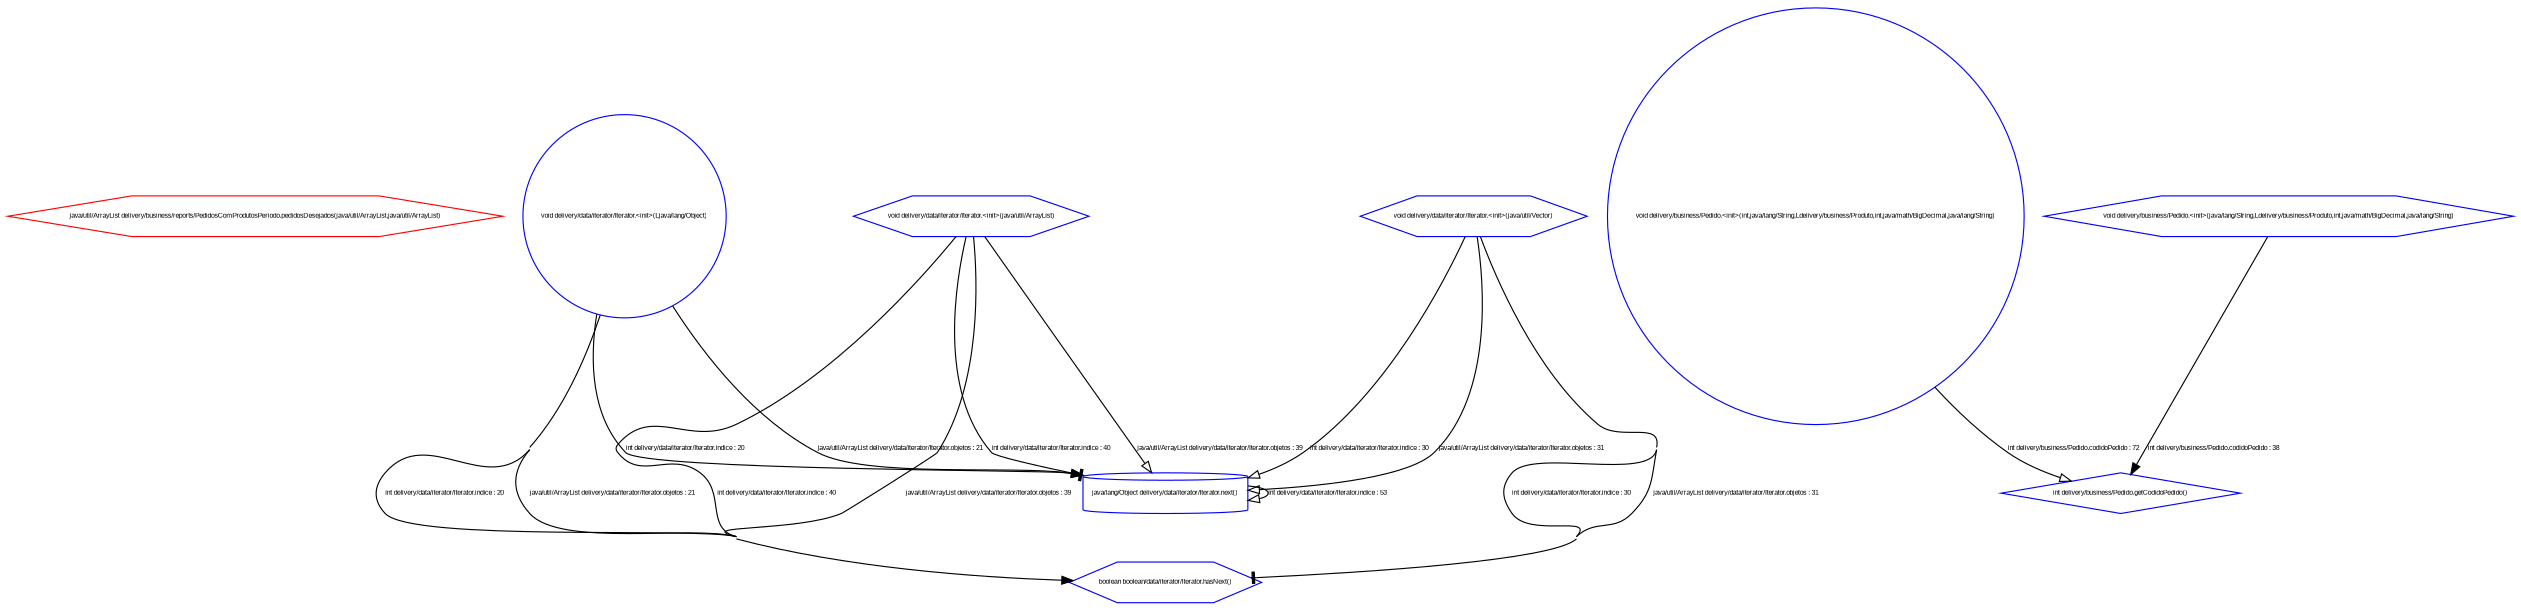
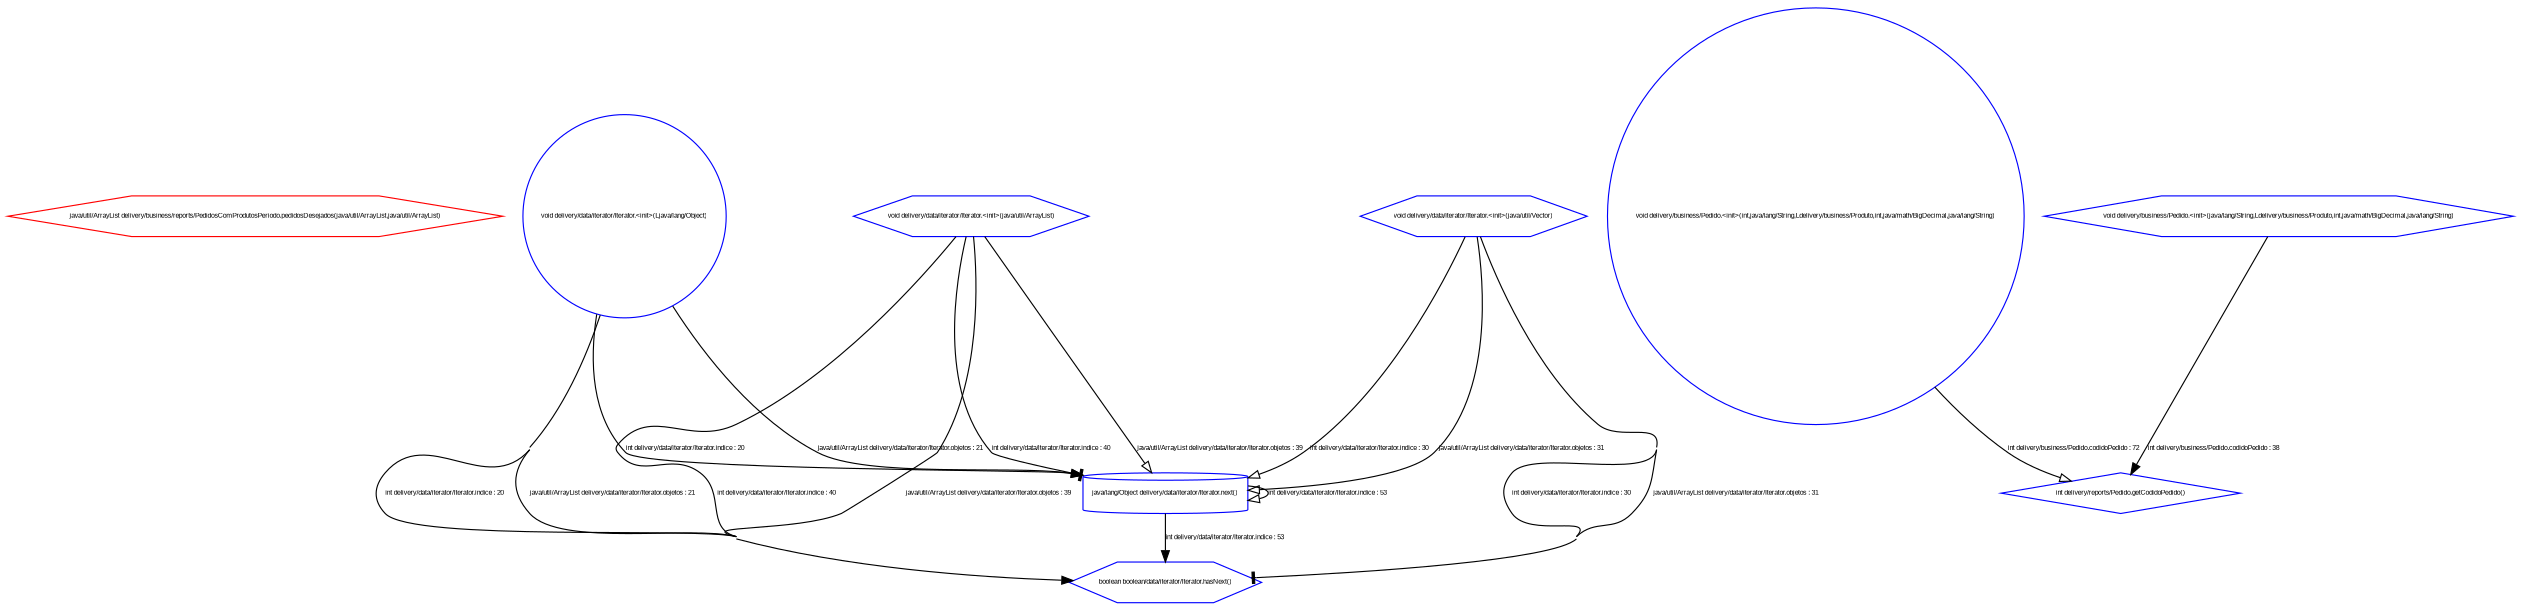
node "int delivery/business/Pedido.getCodidoPedido()": label "int delivery/business/Pedido.getCodidoPedido()" -> "int delivery/reports/Pedido.getCodidoPedido()"
edge "java/lang/Object delivery/data/iterator/Iterator.next()" -> "boolean boolean/data/iterator/Iterator.hasNext()": added, label "int delivery/data/iterator/Iterator.indice : 53"
